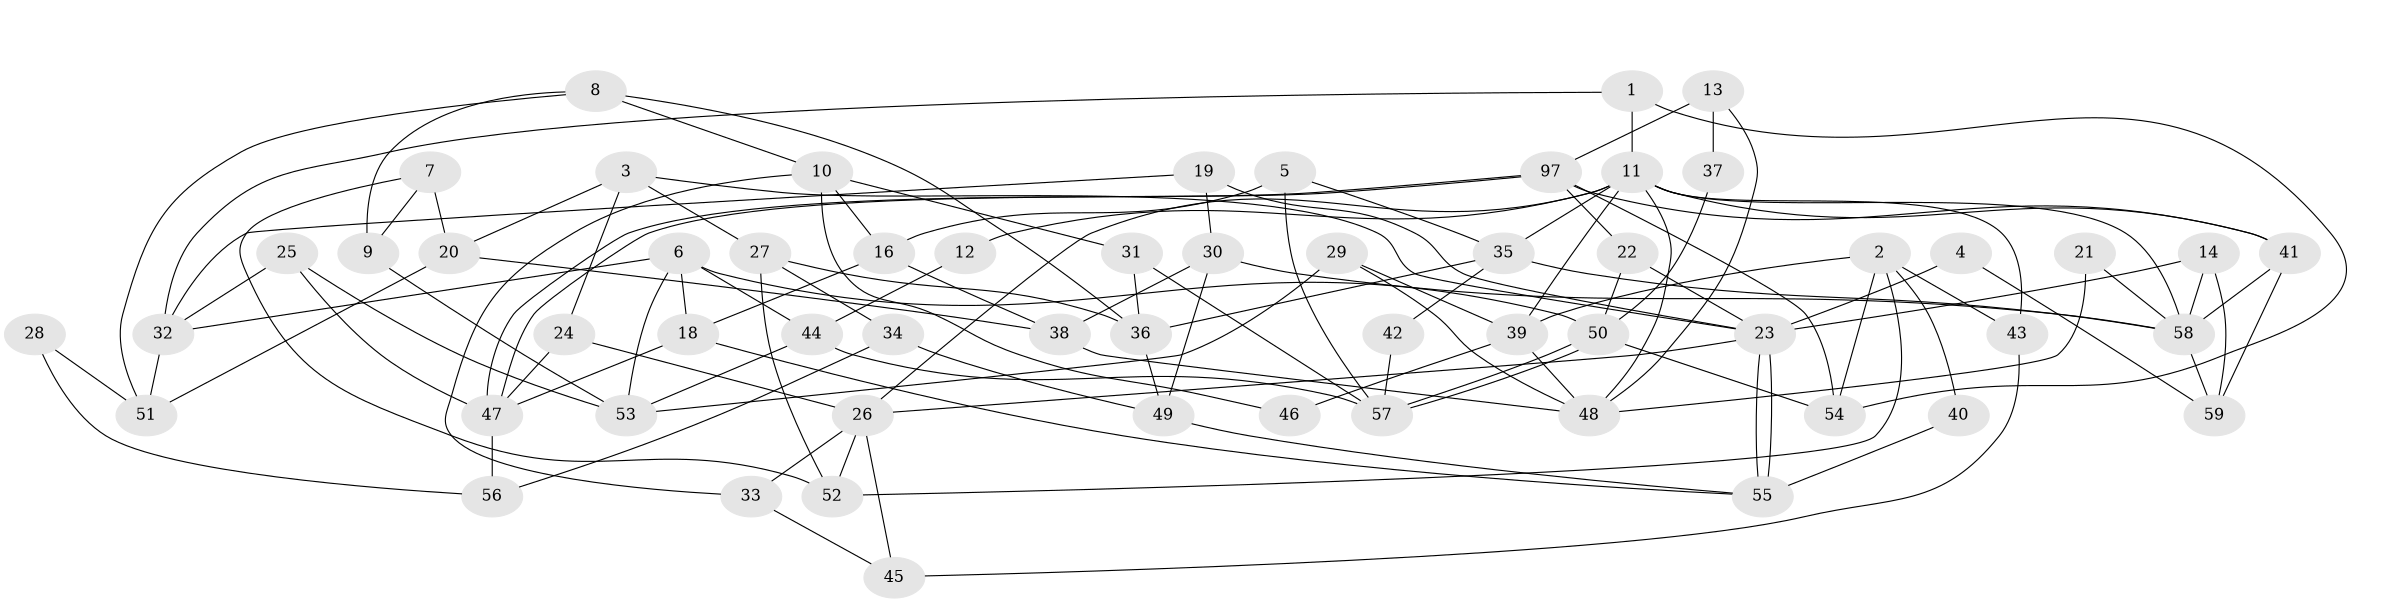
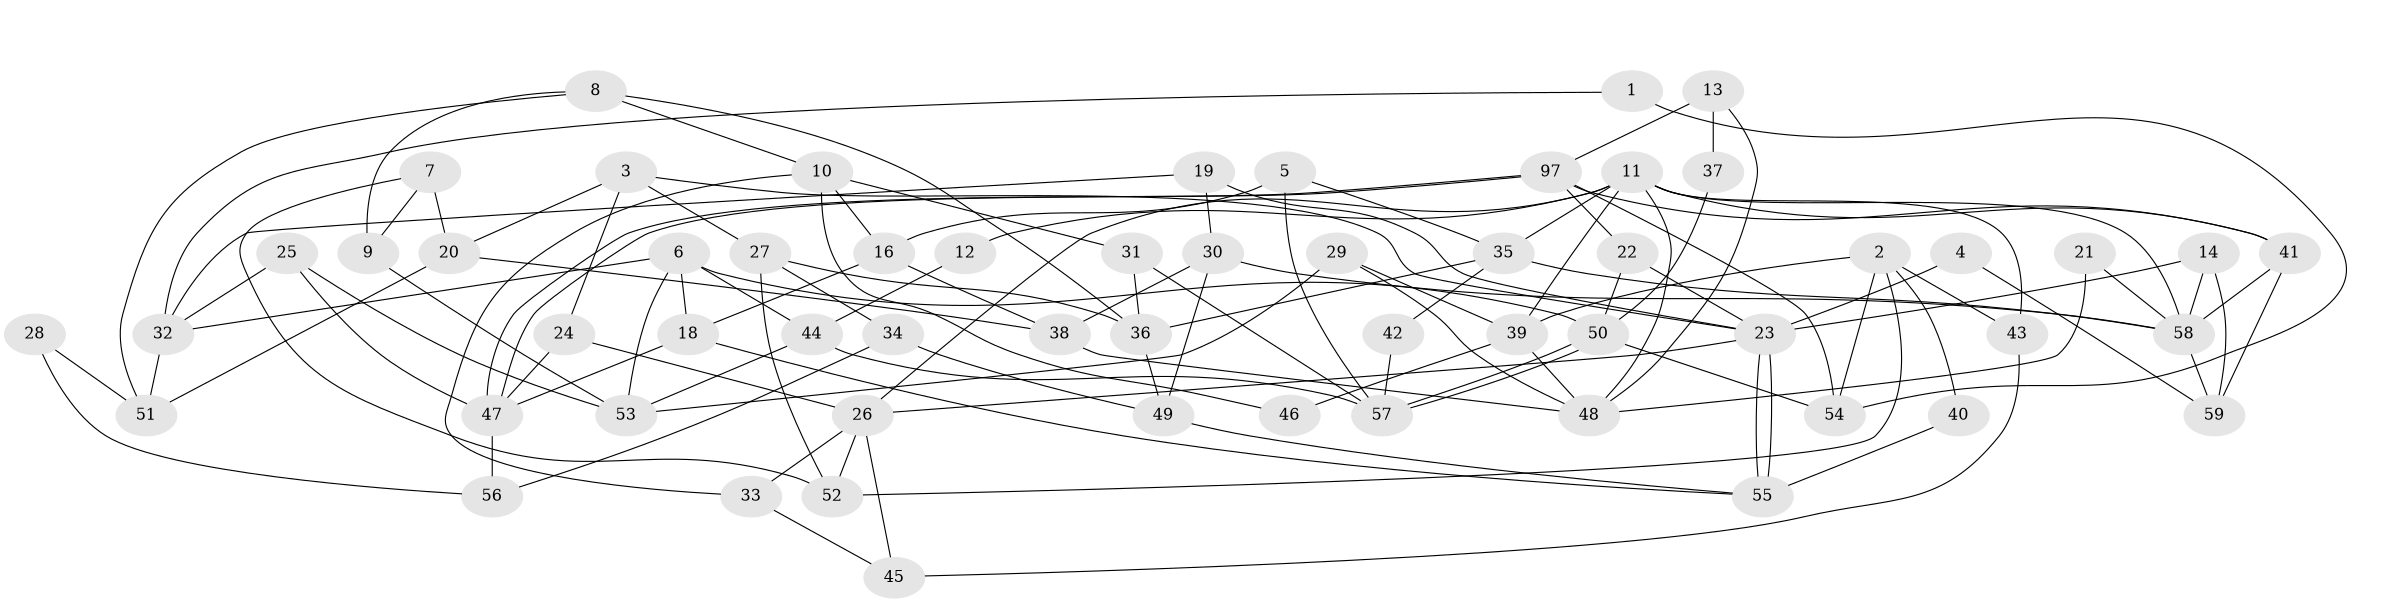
edge "1" -- "11": removed
